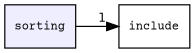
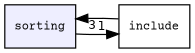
edge "include" -> "sorting": added
